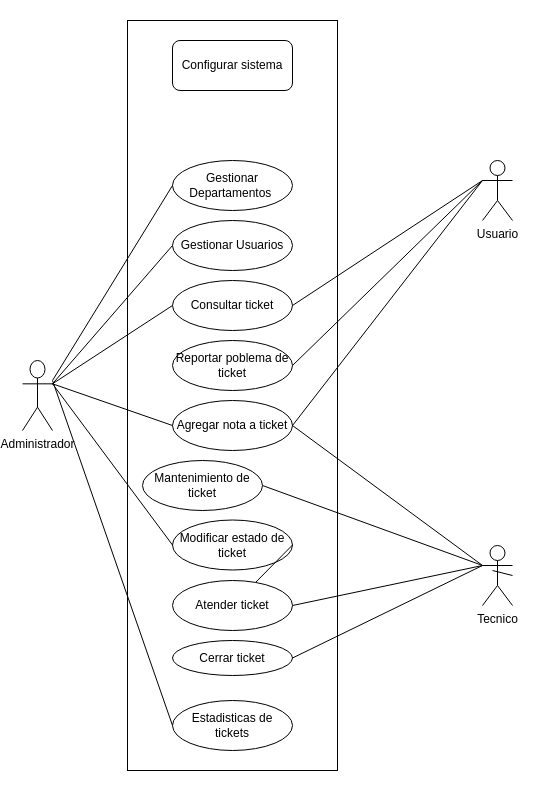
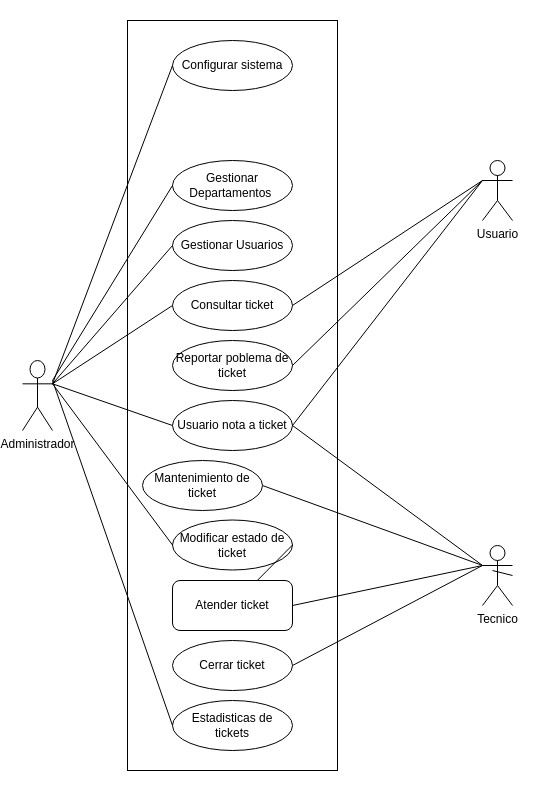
node "Configurar sistema": shape rounded rectangle -> ellipse
edge "Configurar sistema" -- "Administrador": added
node "Agregar nota a ticket": label "Agregar nota a ticket" -> "Usuario nota a ticket"
node "Atender ticket": shape ellipse -> rounded rectangle
node "Cerrar ticket": size 120x35 -> 120x50
